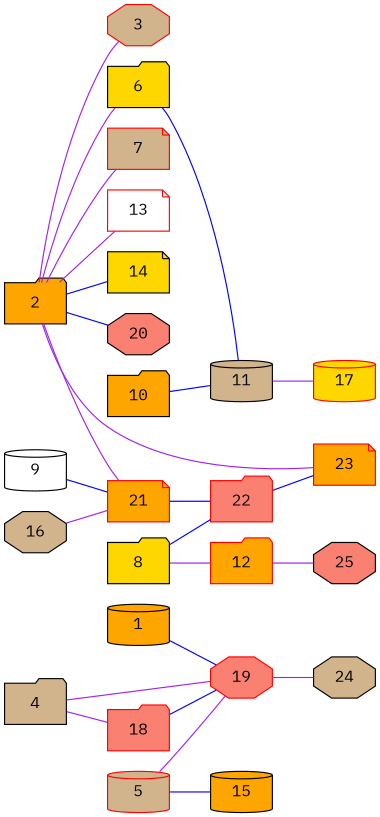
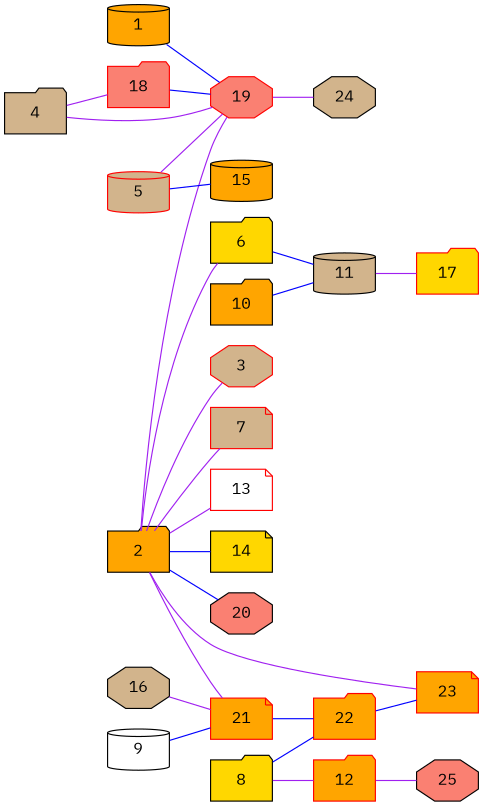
edge "19" -- "2": added
node "17": shape cylinder -> folder
node "22": fillcolor salmon -> orange
